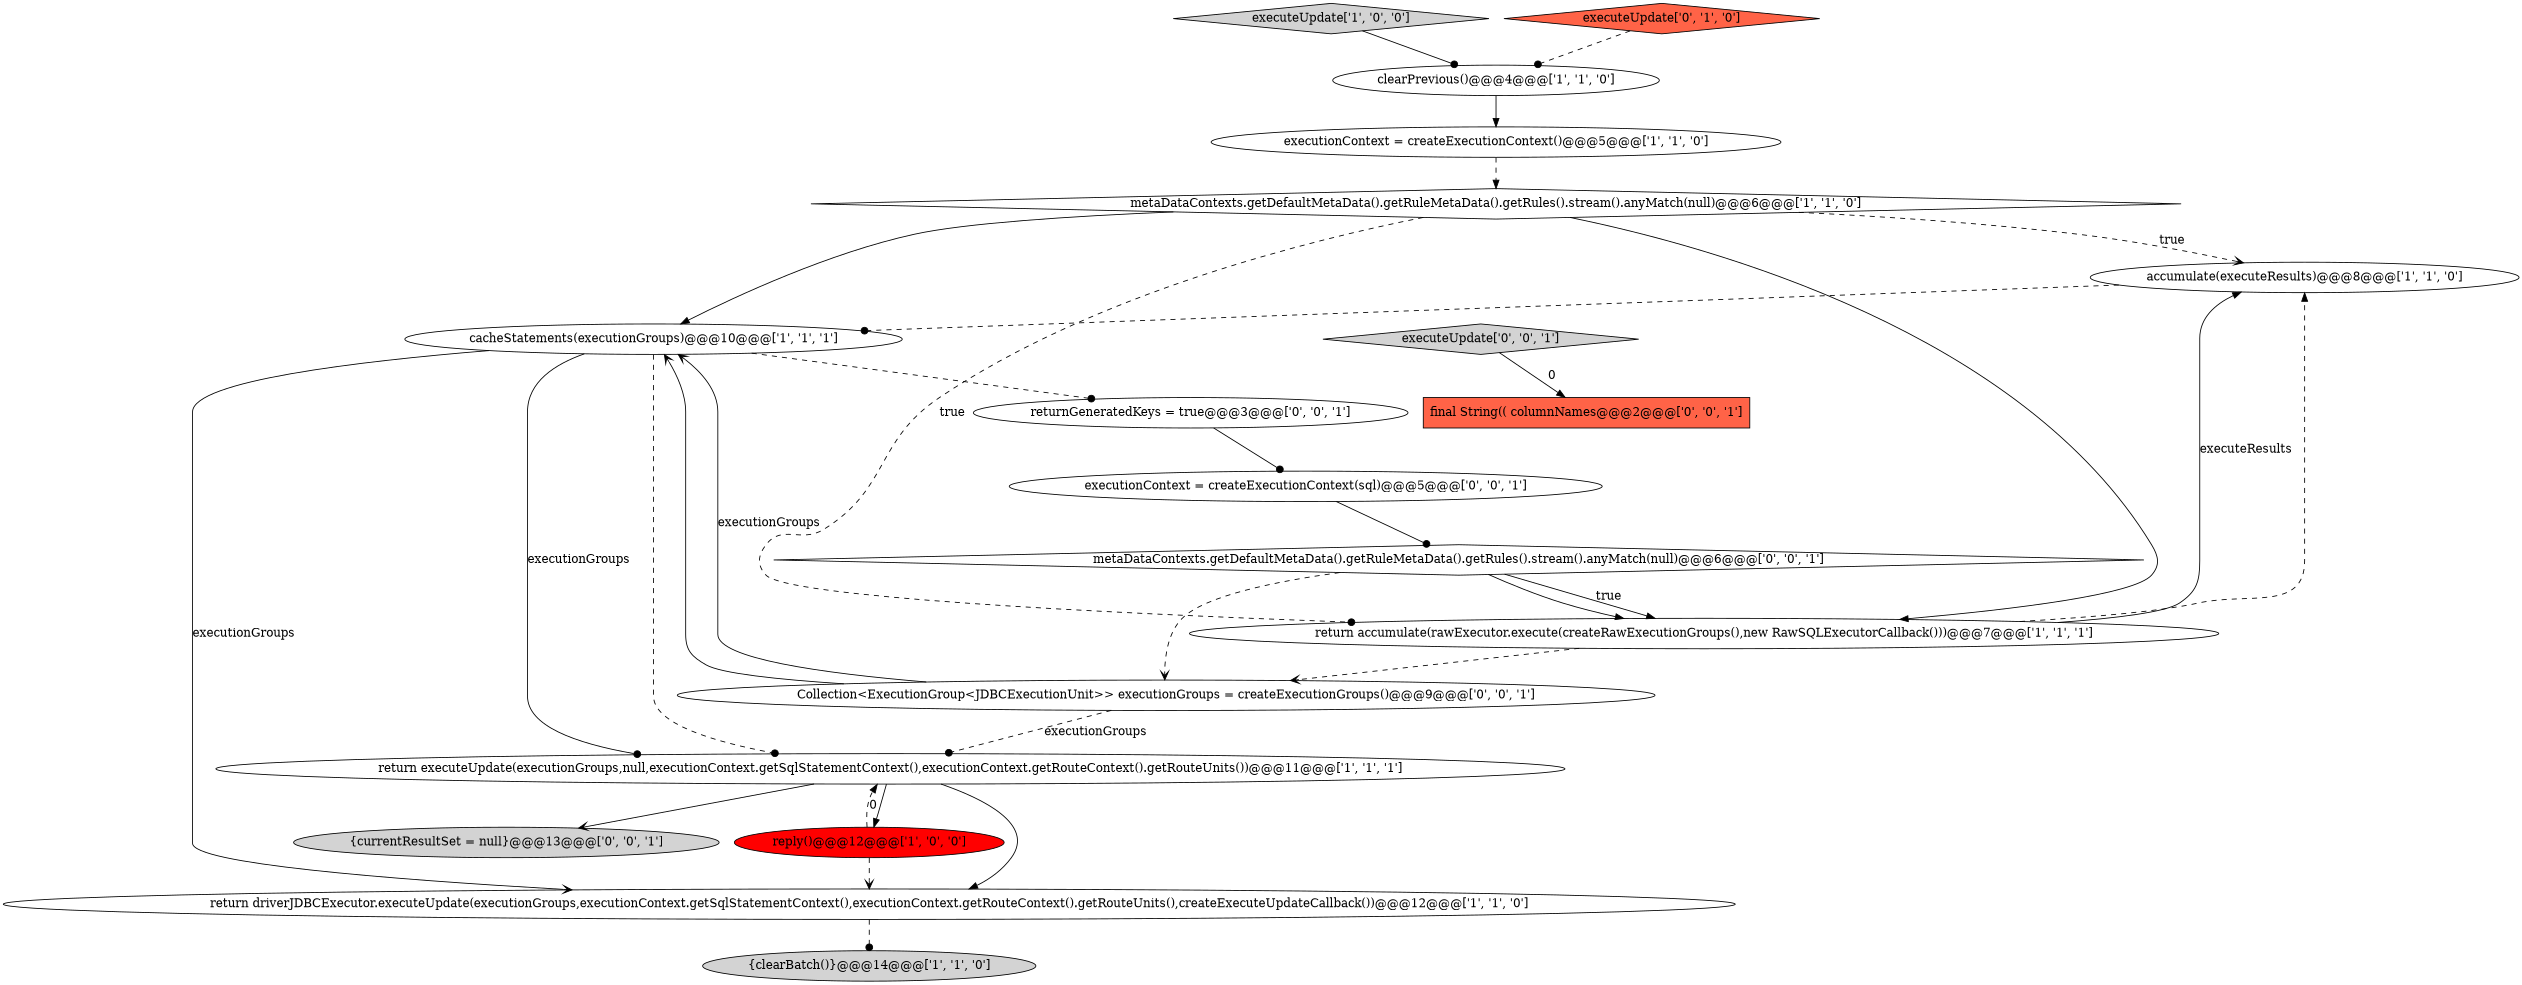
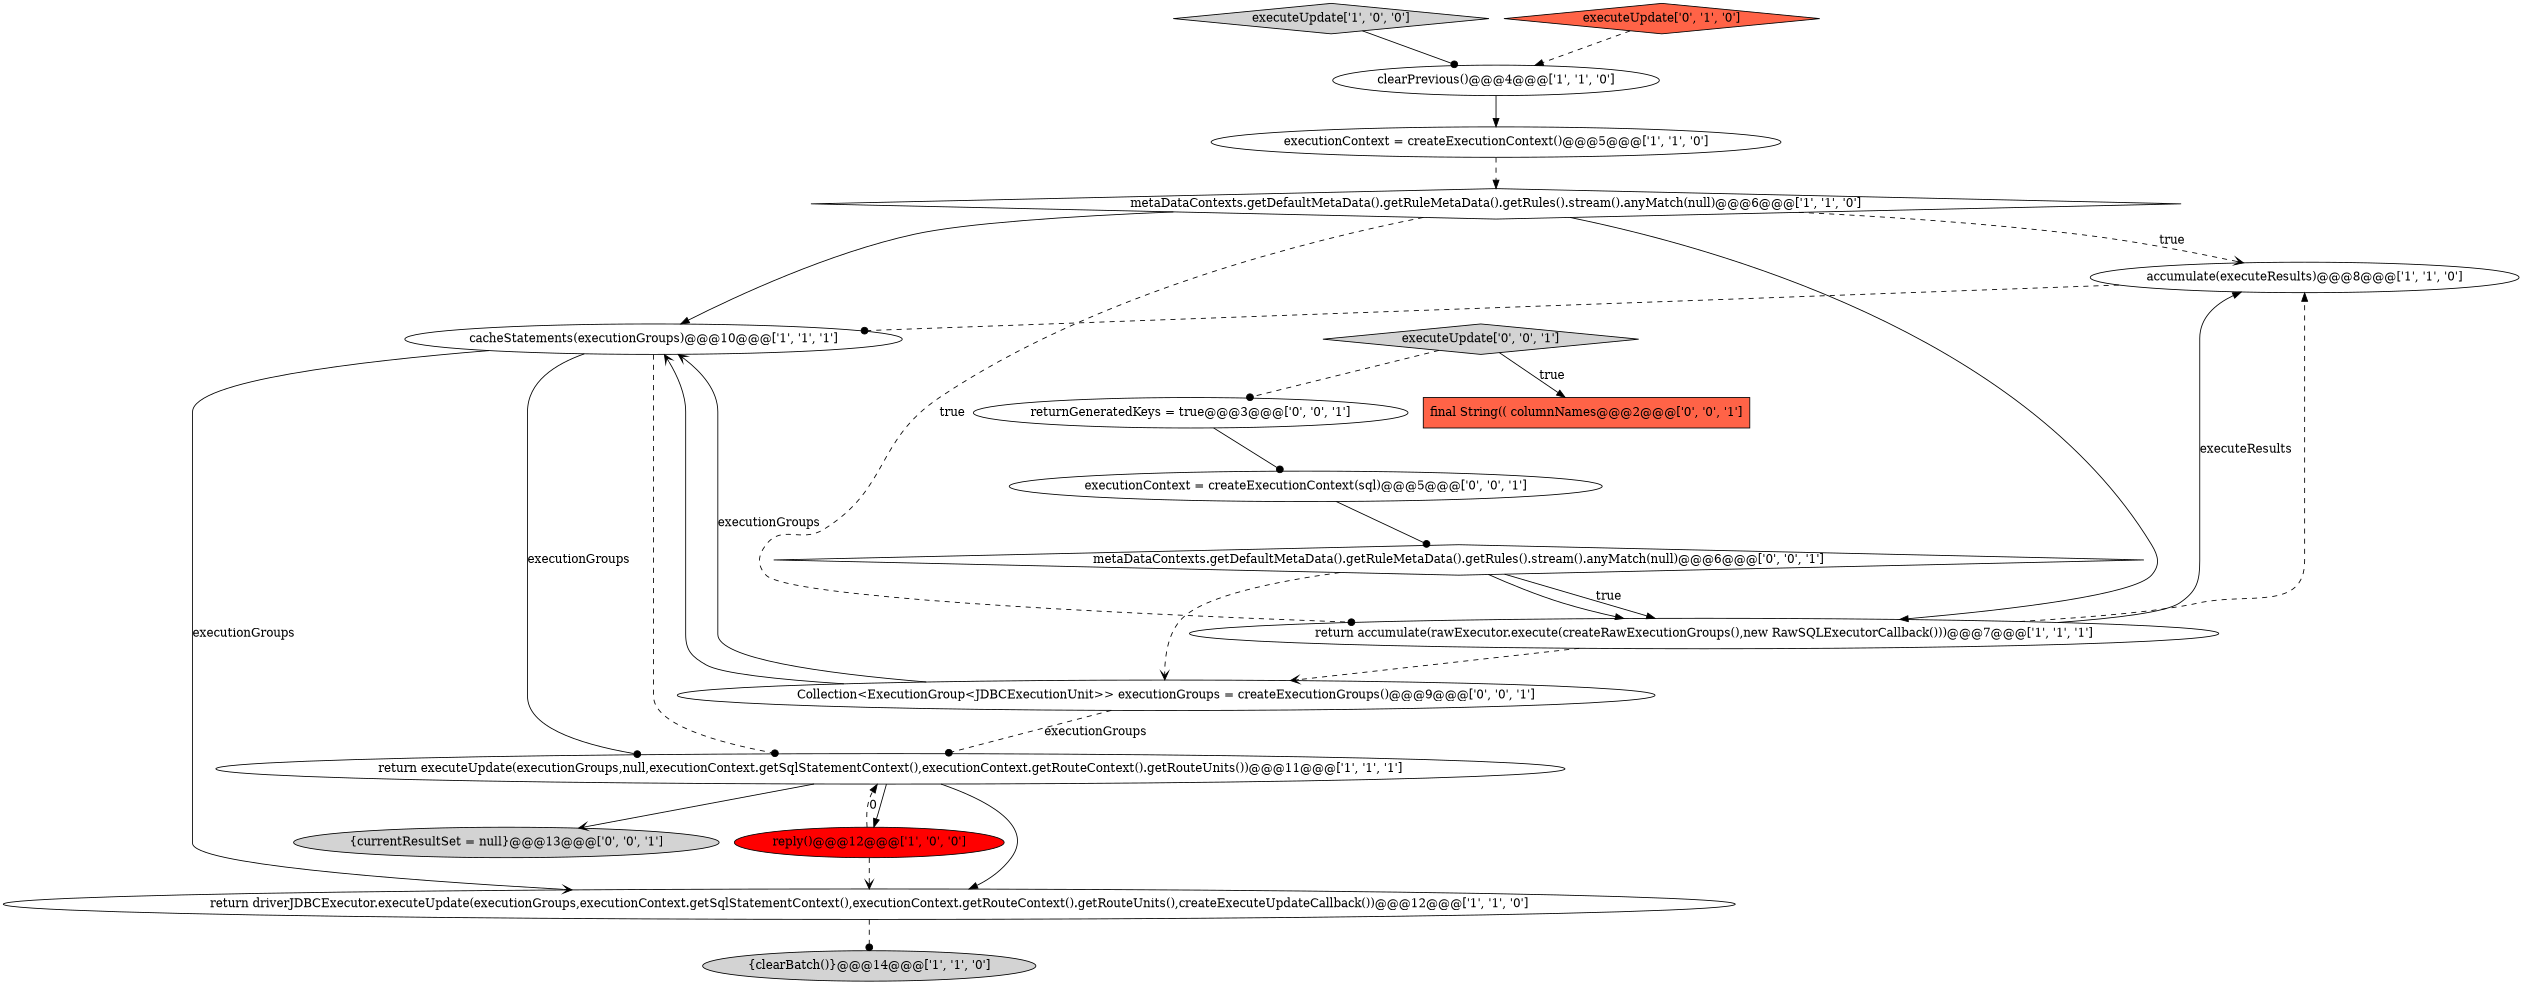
edge "executeUpdate['0', '1', '0']" -> "clearPrevious()@@@4@@@['1', '1', '0']": arrowhead dot -> normal
edge "cacheStatements(executionGroups)@@@10@@@['1', '1', '1']" -> "returnGeneratedKeys = true@@@3@@@['0', '0', '1']": now "executeUpdate['0', '0', '1']" -> "returnGeneratedKeys = true@@@3@@@['0', '0', '1']"
edge "executeUpdate['0', '0', '1']" -> "final String(( columnNames@@@2@@@['0', '0', '1']": label "0" -> "true"
